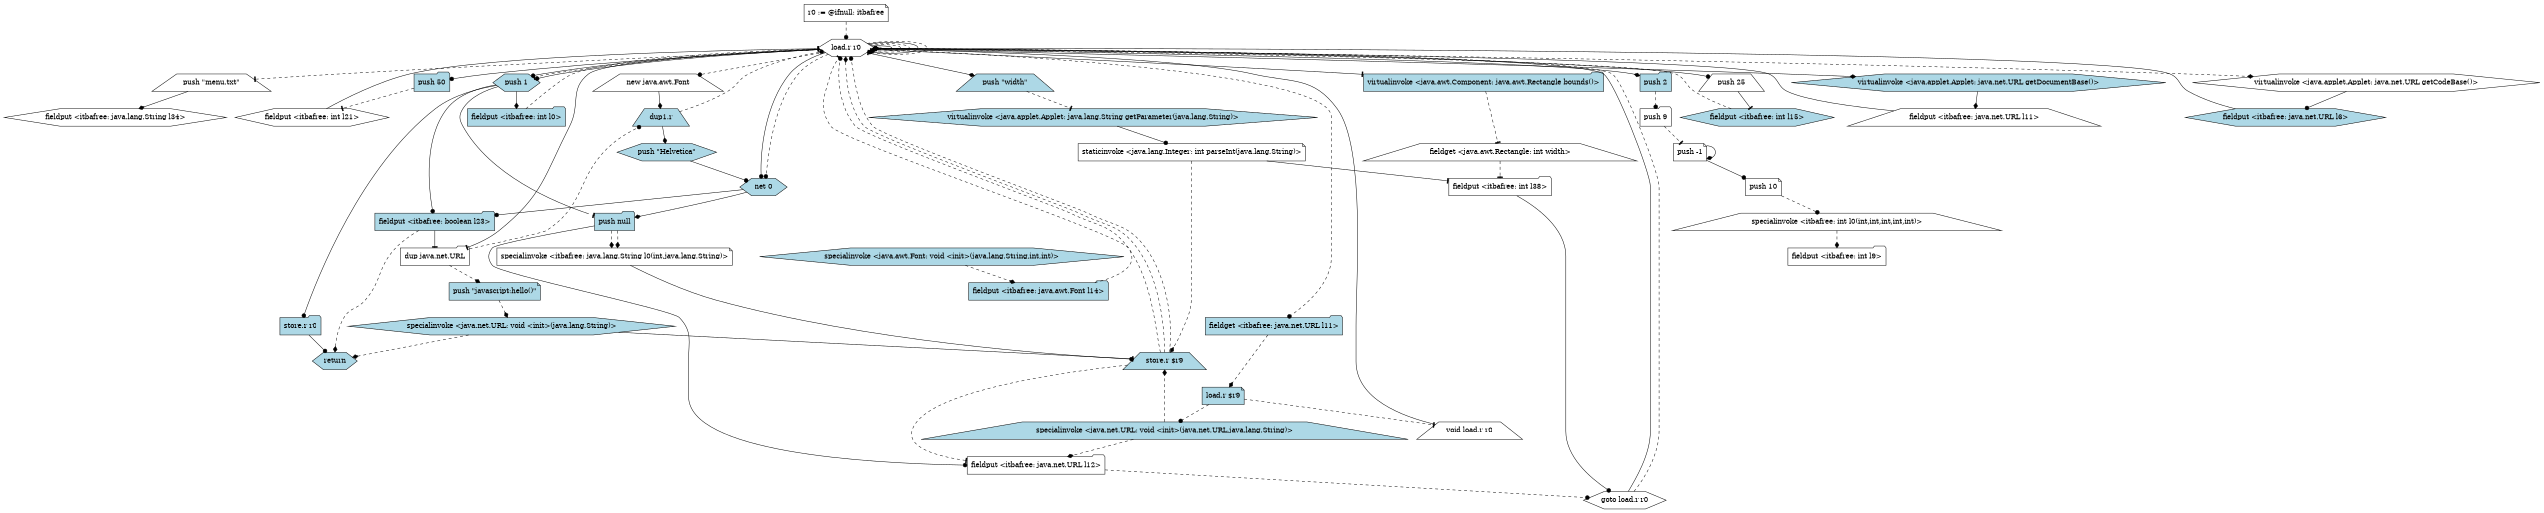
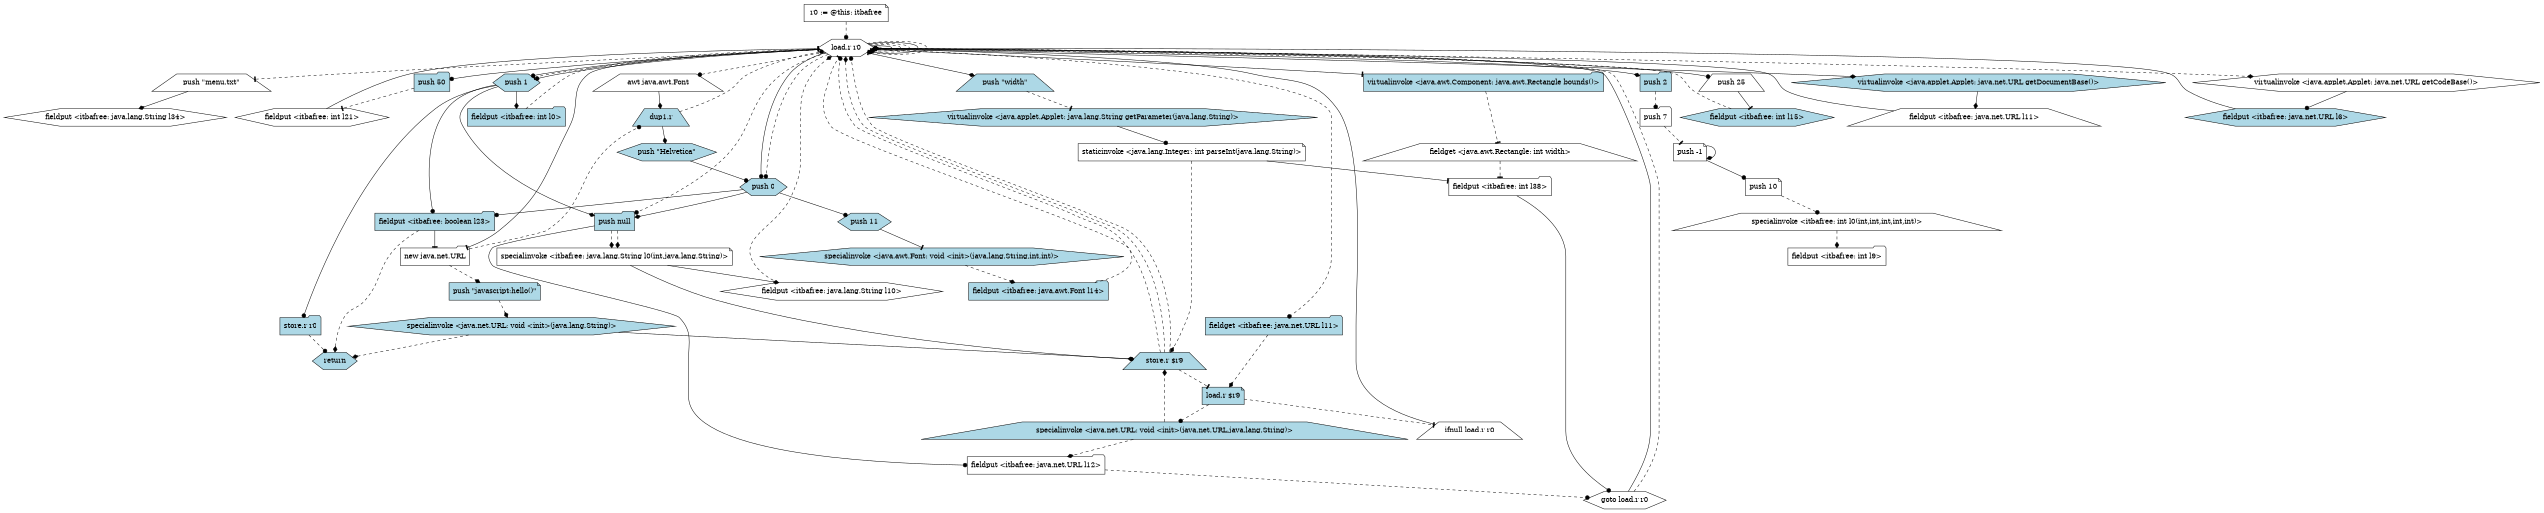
node "r0 := @ifnull: itbafree": label "r0 := @ifnull: itbafree" -> "r0 := @this: itbafree"
node "new java.awt.Font": label "new java.awt.Font" -> "awt java.awt.Font"
node "push 9": label "push 9" -> "push 7"
edge "load.r r0" -> "push null": added
edge "push 1" -> "push null": arrowhead tee -> diamond
node "net 0": label "net 0" -> "push 0"
node "push 11": added
node "dup java.net.URL": label "dup java.net.URL" -> "new java.net.URL"
node "fieldput <itbafree: java.lang.String l10>": added
edge "store.r r0" -> "return": style solid -> dashed
edge "specialinvoke <java.net.URL: void <init>(java.lang.String)>" -> "store.r $r9": arrowhead tee -> diamond
edge "store.r $r9" -> "fieldput <itbafree: java.net.URL l12>": now "store.r $r9" -> "load.r $r9"
node "void load.r r0": label "void load.r r0" -> "ifnull load.r r0"
